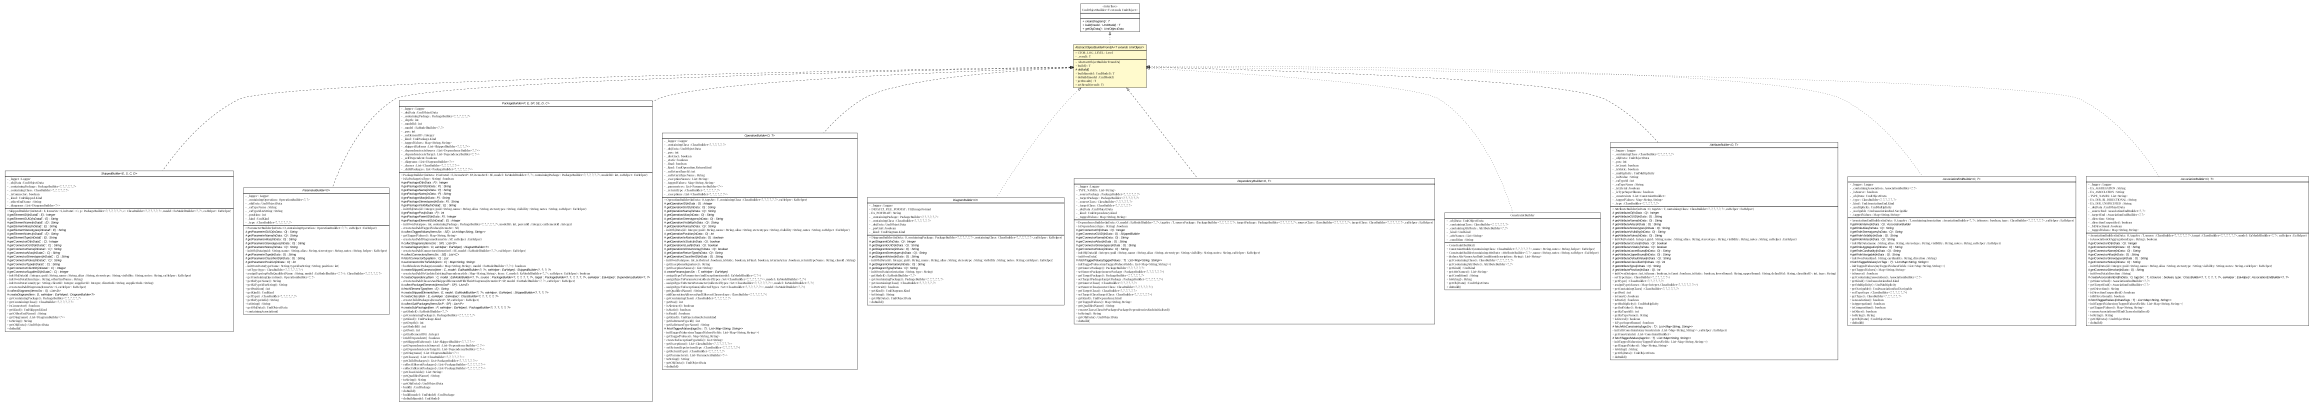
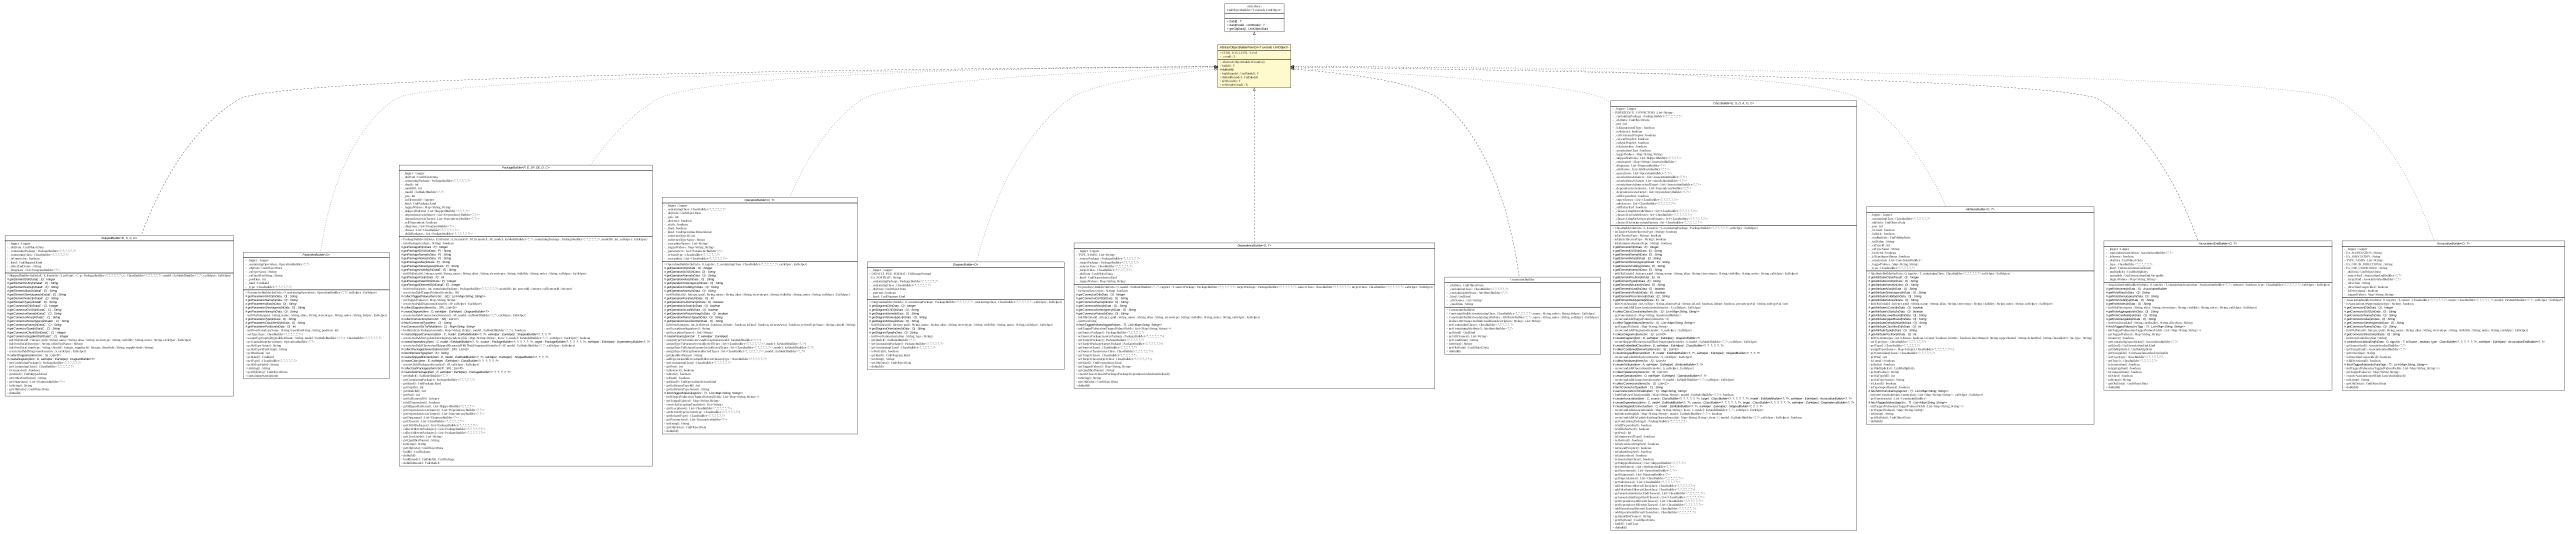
node "UmlObjectBuilder<T extends UmlObject>": text "+ createDiagram() : T" -> "+ build() : T"
edge "AssociationEndBuilder<O, T>" -> "AbstractObjectBuilderFromEA<T extends UmlObject>": style dotted -> dashed
edge "PackageBuilder<P, E, SP, SE, D, C>" -> "AbstractObjectBuilderFromEA<T extends UmlObject>": style dashed -> dotted
edge "AttributeBuilder<O, T>" -> "AbstractObjectBuilderFromEA<T extends UmlObject>": style dashed -> dotted
edge "ParameterBuilder<O>" -> "AbstractObjectBuilderFromEA<T extends UmlObject>": style dashed -> dotted
edge "OperationBuilder<O, T>" -> "AbstractObjectBuilderFromEA<T extends UmlObject>": style dashed -> dotted
edge "ConstraintBuilder" -> "AbstractObjectBuilderFromEA<T extends UmlObject>": style dotted -> dashed
node "AttributeBuilder<O, T>": text "# getAttributeID(inData : O) : Integer" -> "# getAttributeID(setResult : O) : Integer"
node "DependencyBuilder<O, T>": text "# getConnectorGUID(inData : O) : SkippedBuilder" -> "# getConnectorGUID(inData : O) : String"
node "PackageBuilder<P, E, SP, SE, D, C>": text "# fetchConnectorType(item : C) : List" -> "# fetchConnectorType(item : C) : String"
node "ClassBuilder<E, S, D, A, O, C>": added
